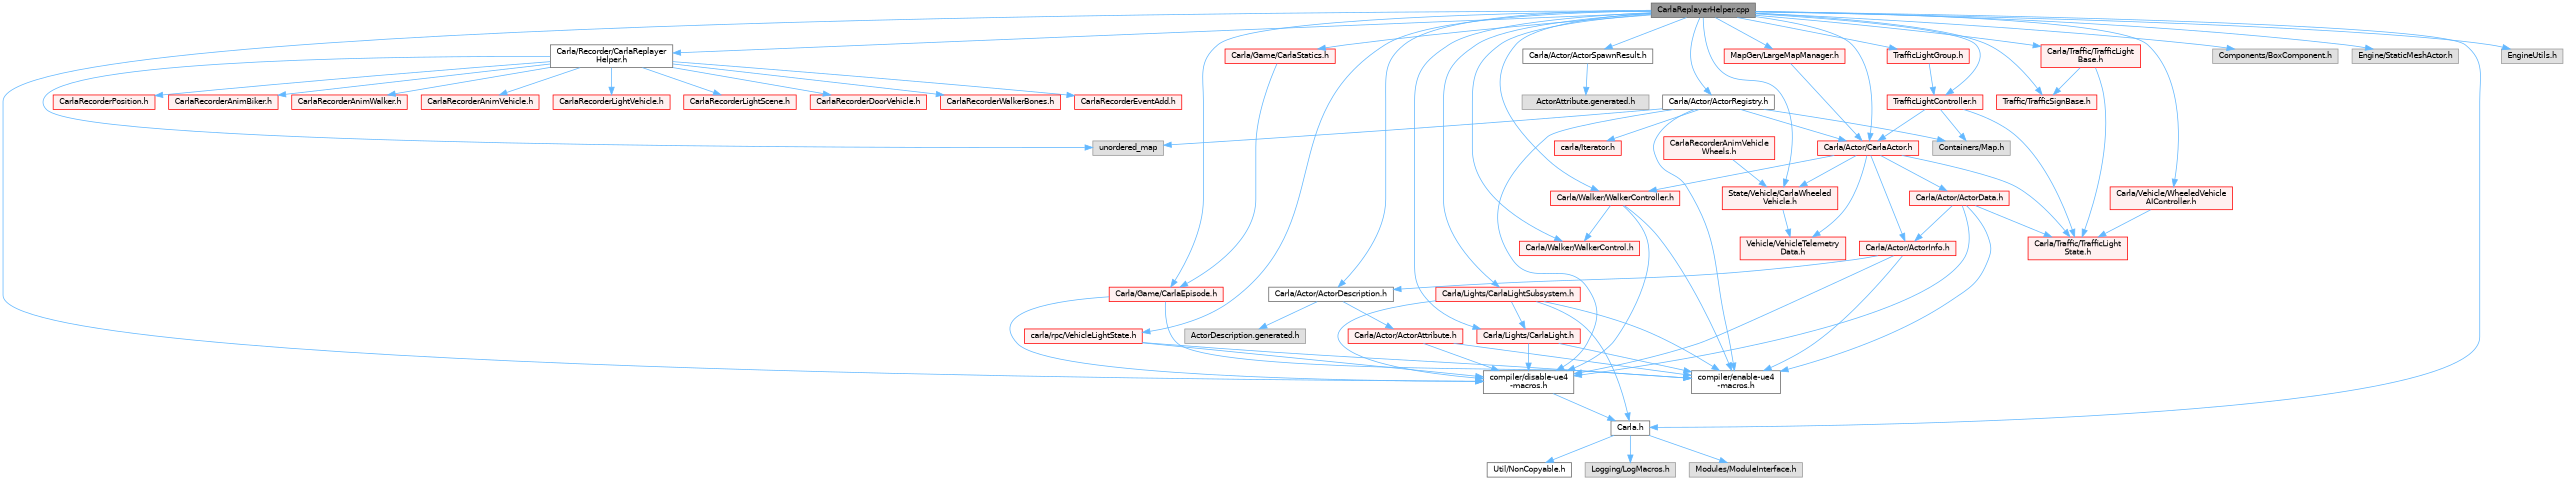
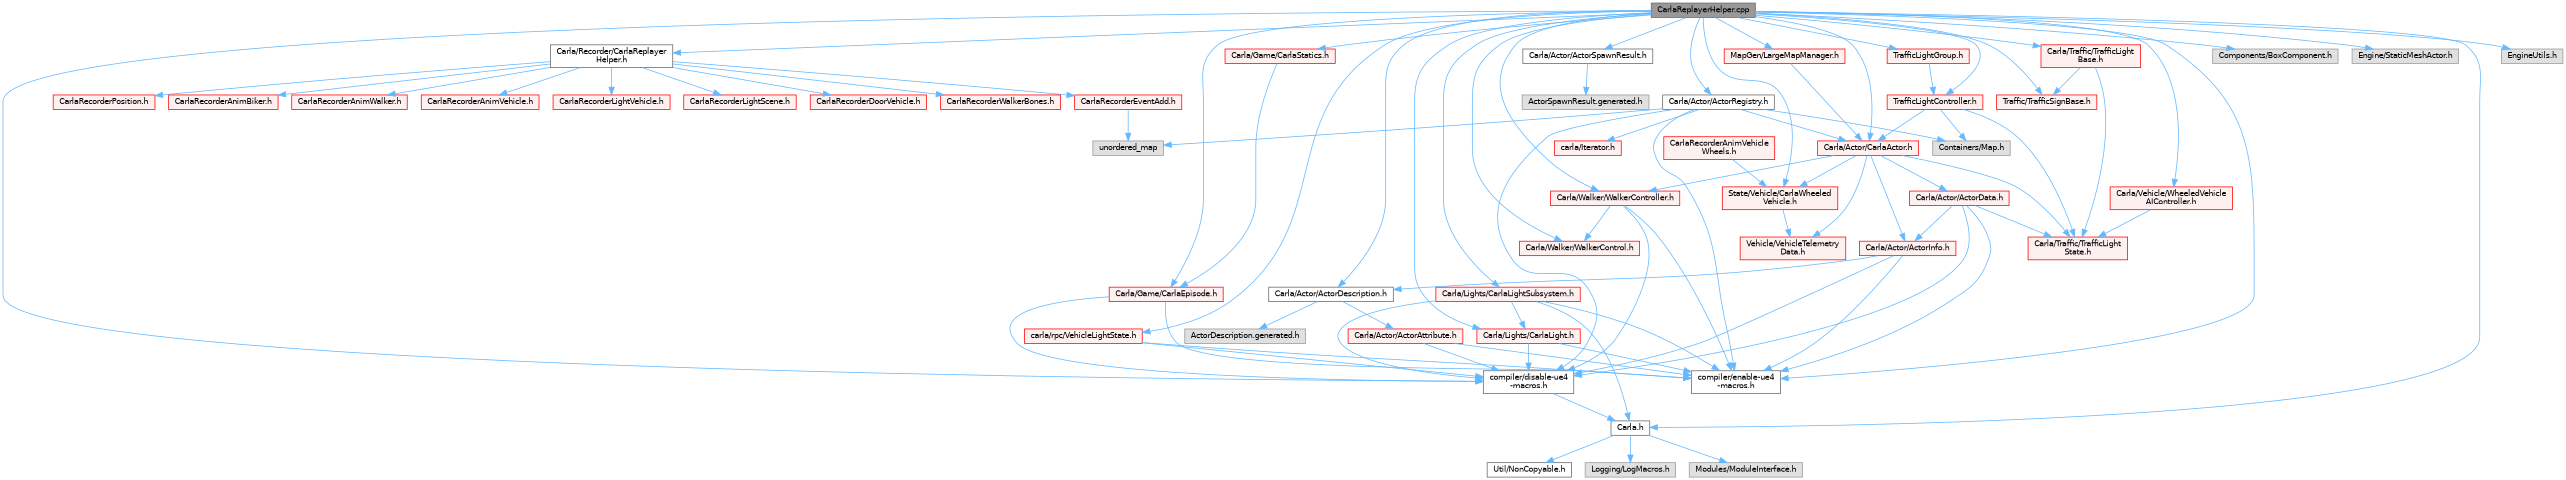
node "ActorAttribute.generated.h": label "ActorAttribute.generated.h" -> "ActorSpawnResult.generated.h"
edge "Carla/Recorder/CarlaReplayer Helper.h" -> "unordered_map": now "CarlaRecorderEventAdd.h" -> "unordered_map"
edge "CarlaReplayerHelper.cpp" -> "compiler/enable-ue4 -macros.h": added
